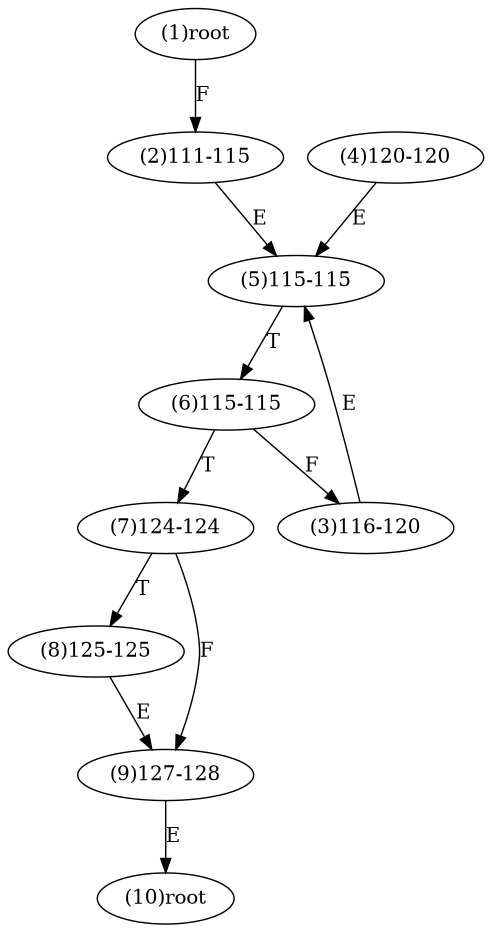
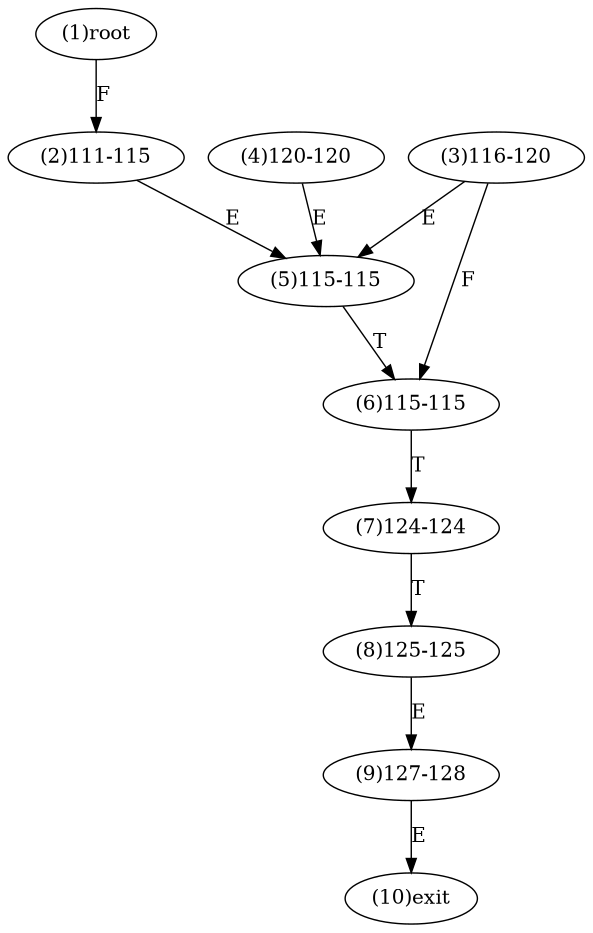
edge "(6)115-115" -> "(3)116-120": reversed
edge "(7)124-124" -> "(9)127-128": removed, label "F"
node "(10)root": label "(10)root" -> "(10)exit"
